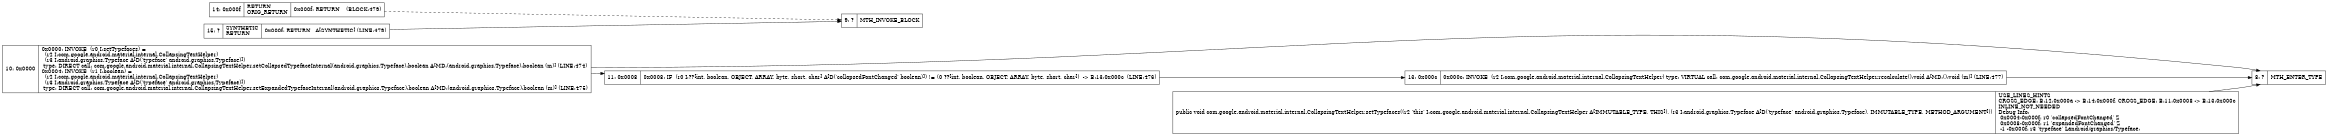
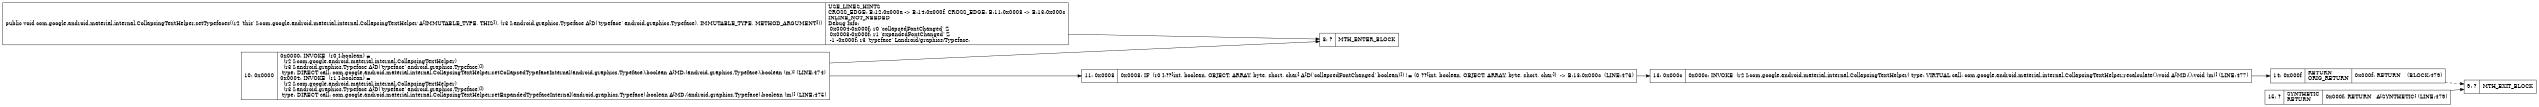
node "9: ?": text "MTH_INVOKE_BLOCK" -> "MTH_EXIT_BLOCK"
node "10: 0x0000": text "0x0000: INVOKE  (r0 I:setTypefaces) =" -> "0x0000: INVOKE  (r0 I:boolean) ="
node "8: ?": text "MTH_ENTER_TYPE" -> "MTH_ENTER_BLOCK"
edge "13: 0x000c" -> "8: ?": now "13: 0x000c" -> "14: 0x000f"
